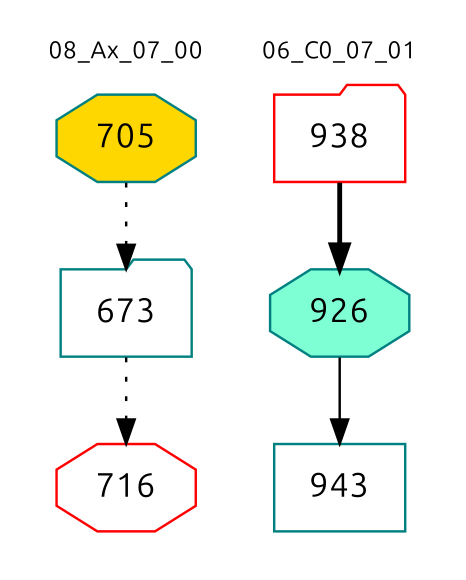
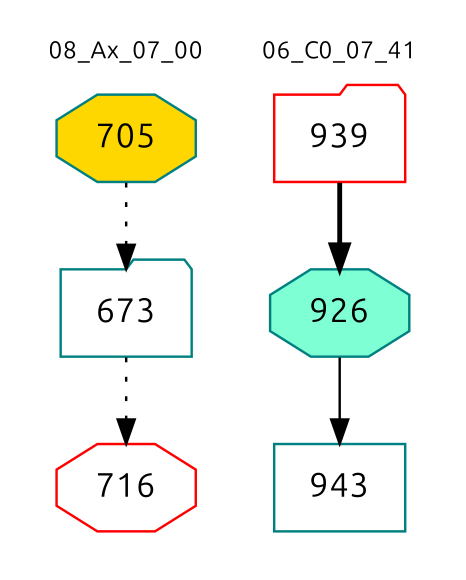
cluster "06_C0_07_01": label "06_C0_07_01" -> "06_C0_07_41"
node "938": label "938" -> "939"
